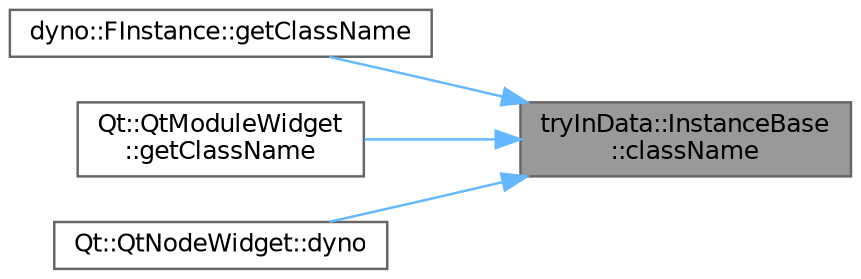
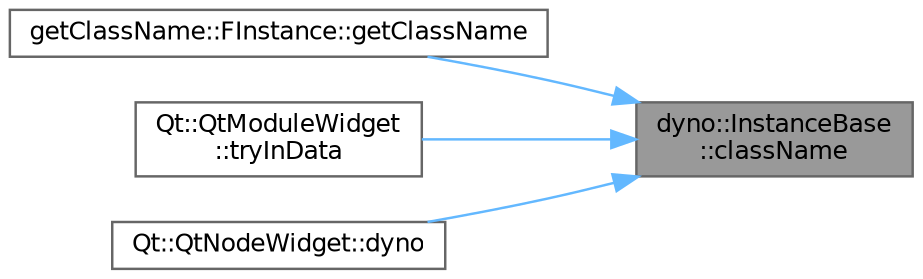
node "dyno::FInstance::getClassName": label "dyno::FInstance::getClassName" -> "getClassName::FInstance::getClassName"
node "Qt::QtModuleWidget ::getClassName": label "Qt::QtModuleWidget ::getClassName" -> "Qt::QtModuleWidget ::tryInData"
node "tryInData::InstanceBase ::className": label "tryInData::InstanceBase ::className" -> "dyno::InstanceBase ::className"
